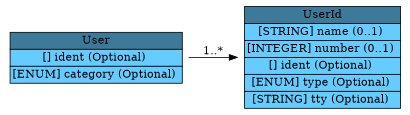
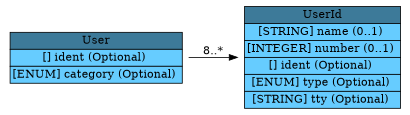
edge "User" -> "UserId": label "1..*" -> "8..*"
